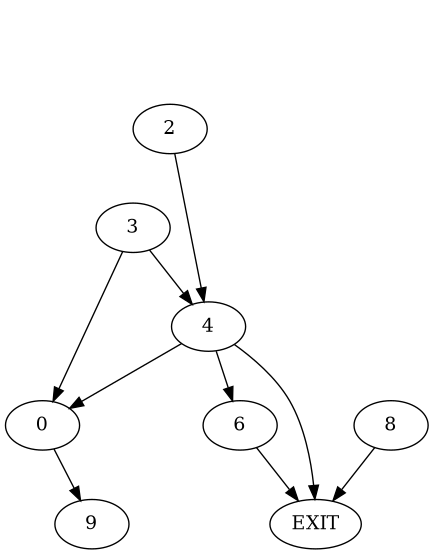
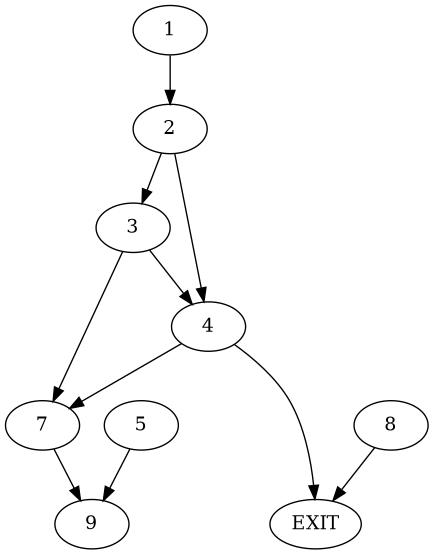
node "1": added
edge "2" -> "3": added
node "0": label "0" -> "7"
node "5": added
node "6": removed
